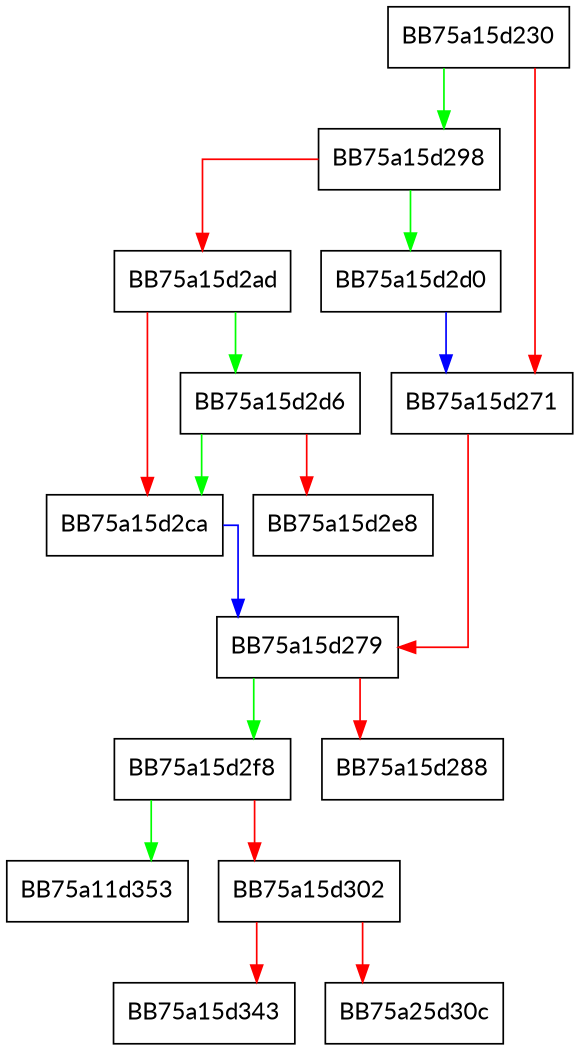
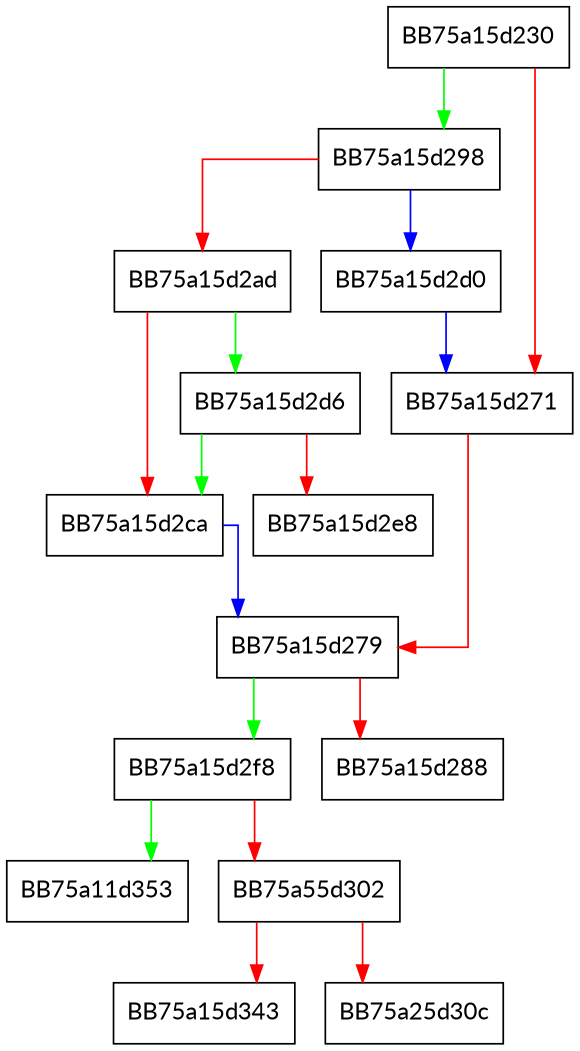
edge "BB75a15d298" -> "BB75a15d2d0": color green -> blue
node "BB75a15d302": label "BB75a15d302" -> "BB75a55d302"
